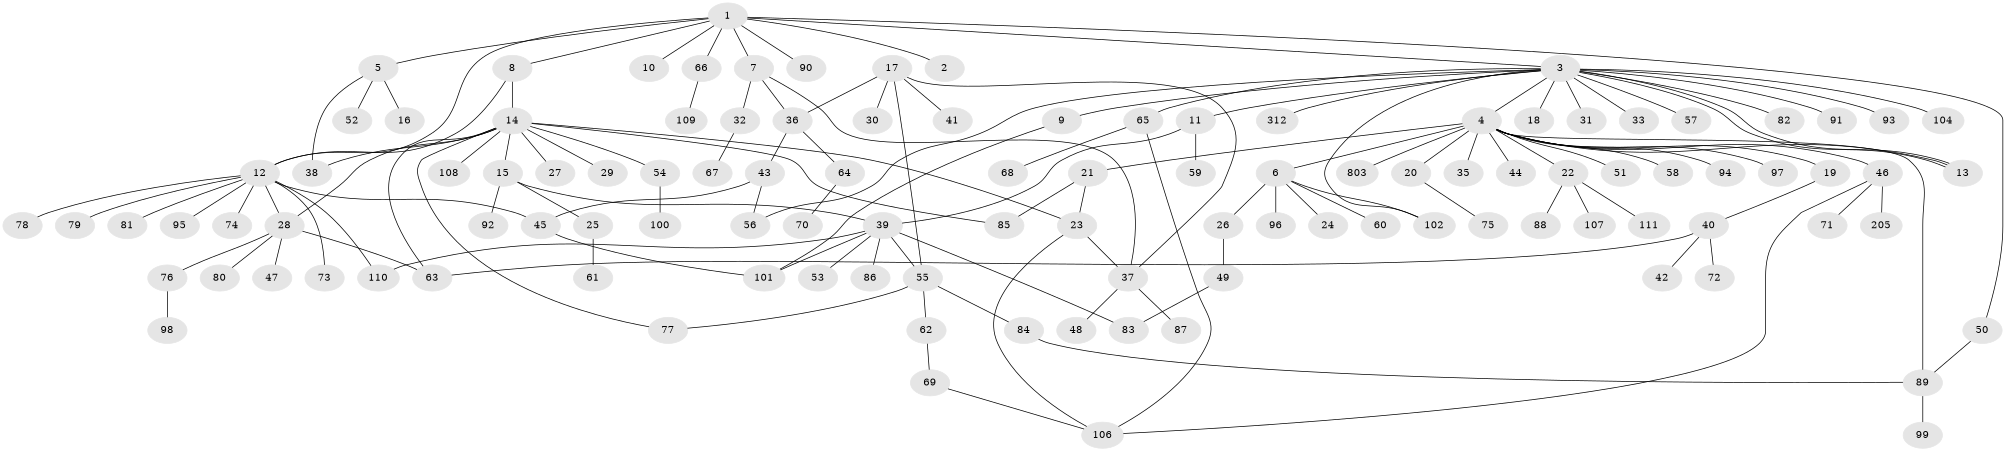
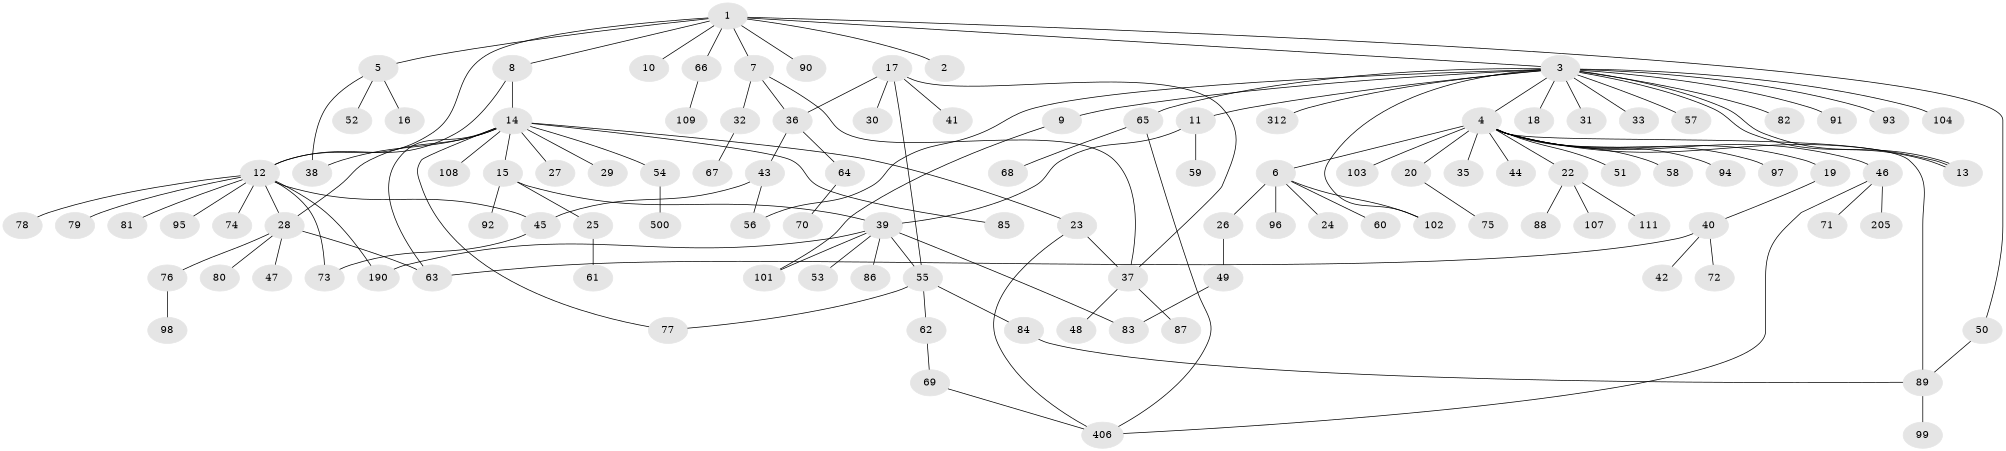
node "21": removed
node "803": label "803" -> "103"
node "100": label "100" -> "500"
edge "45" -- "101": now "45" -- "73"
node "110": label "110" -> "190"
node "106": label "106" -> "406"
